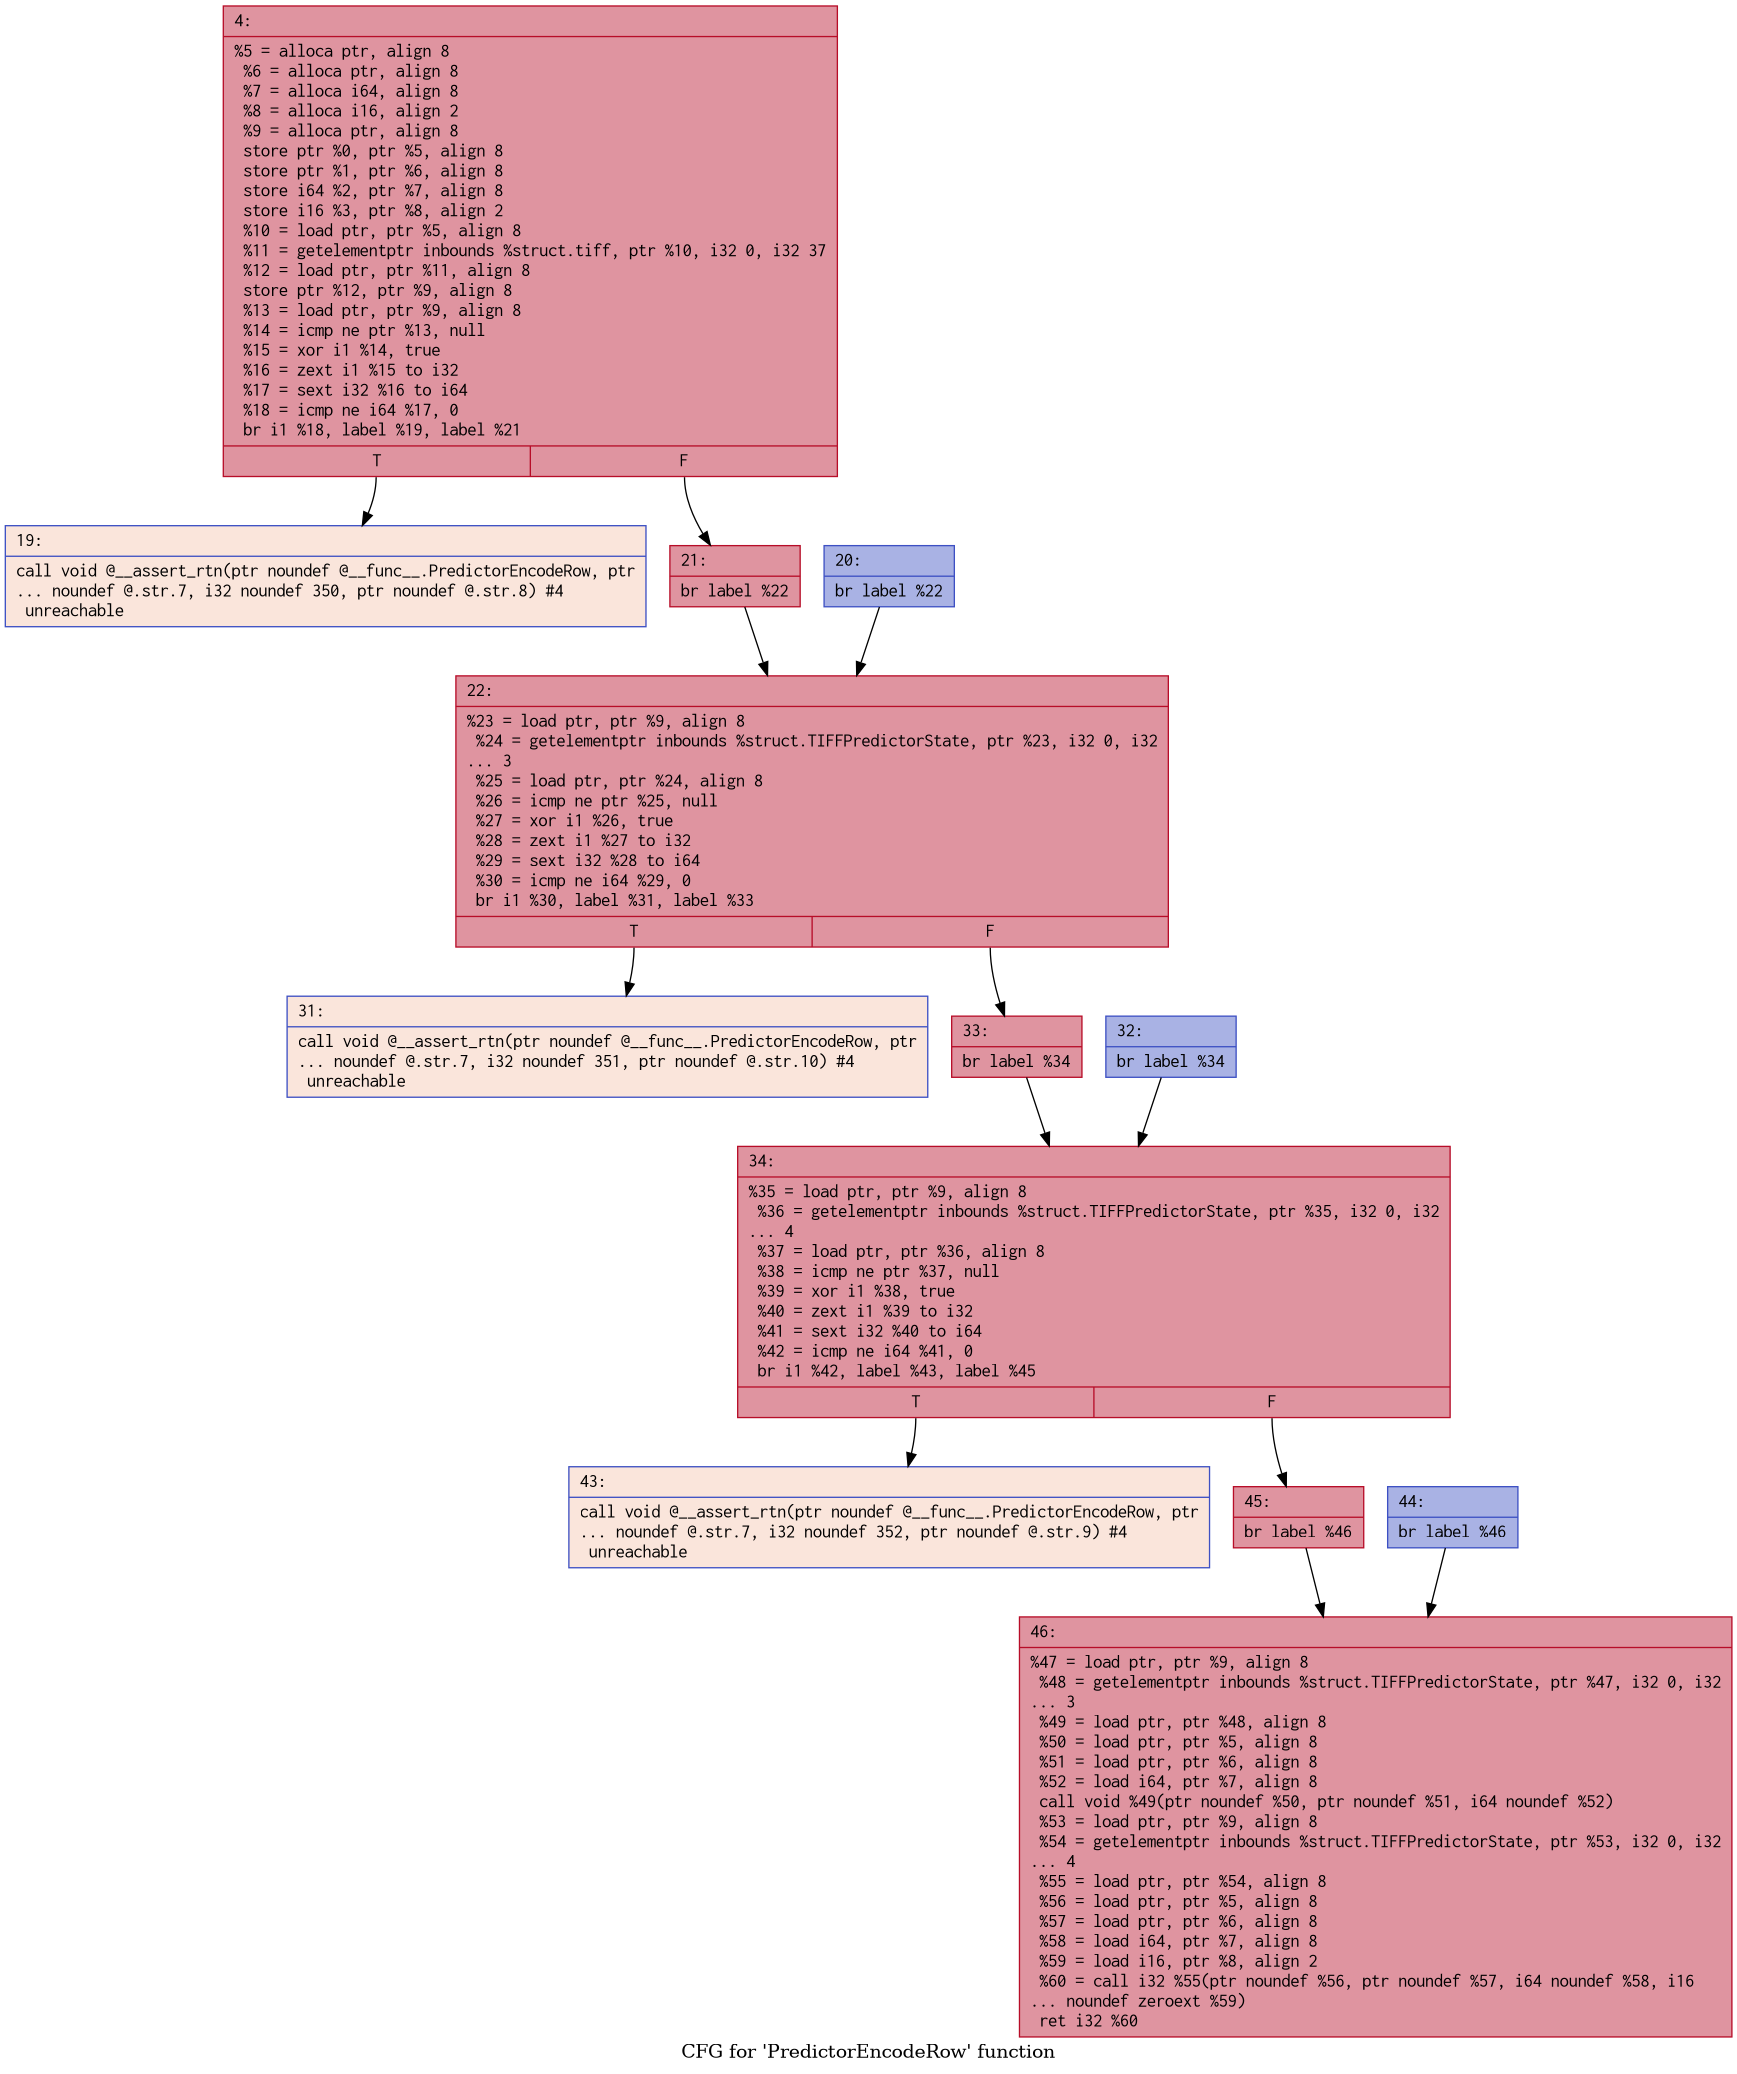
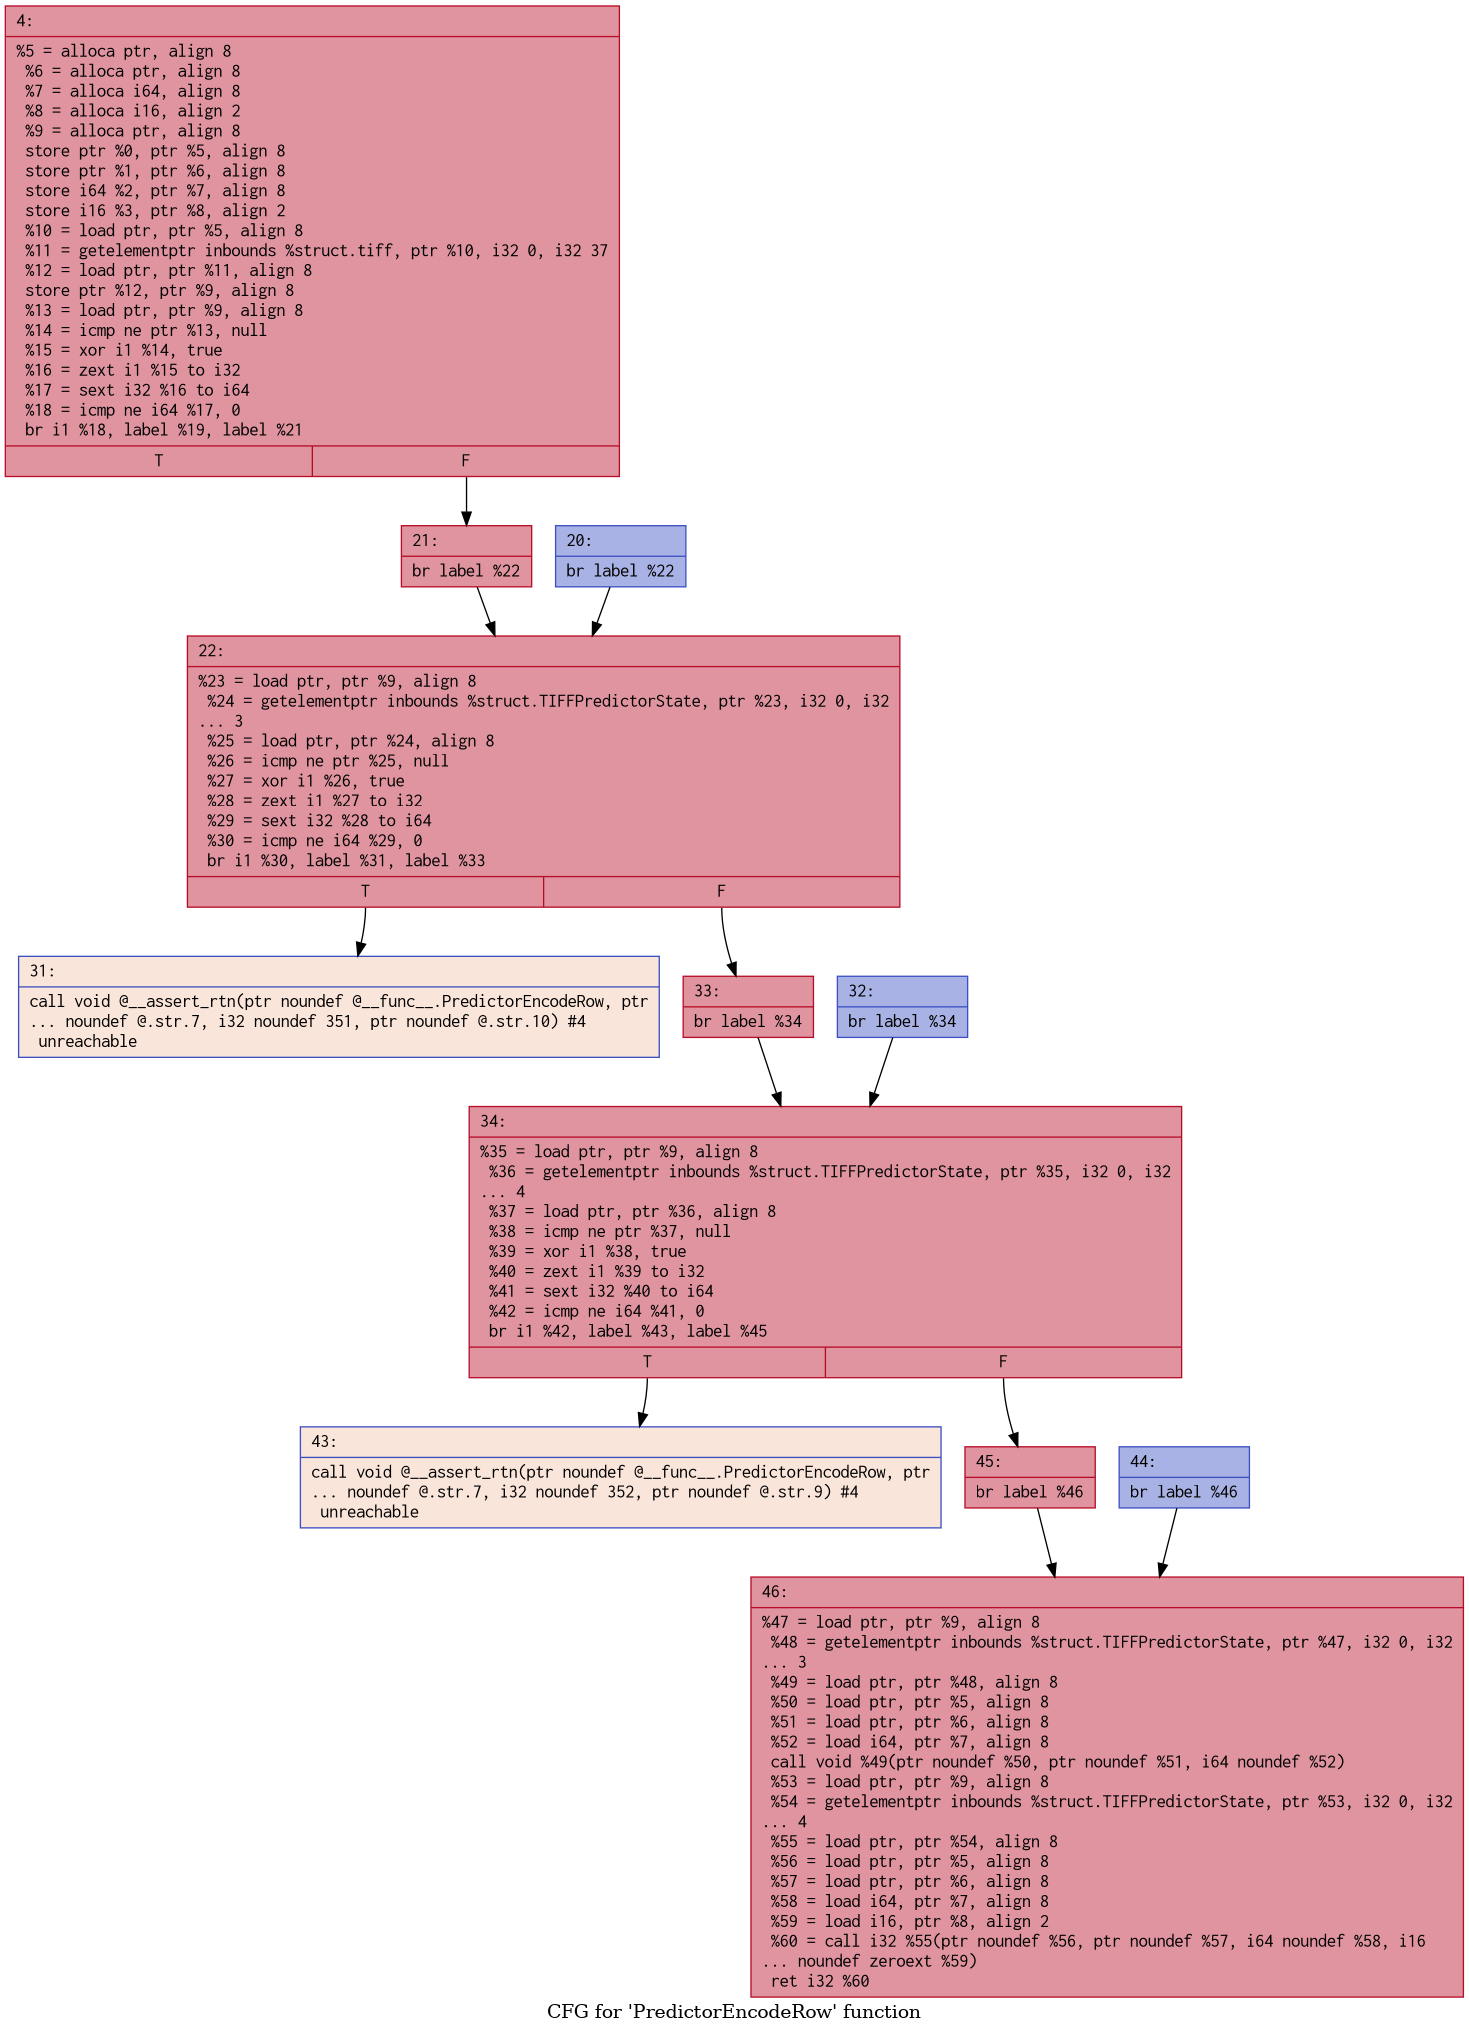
node "19:": removed
